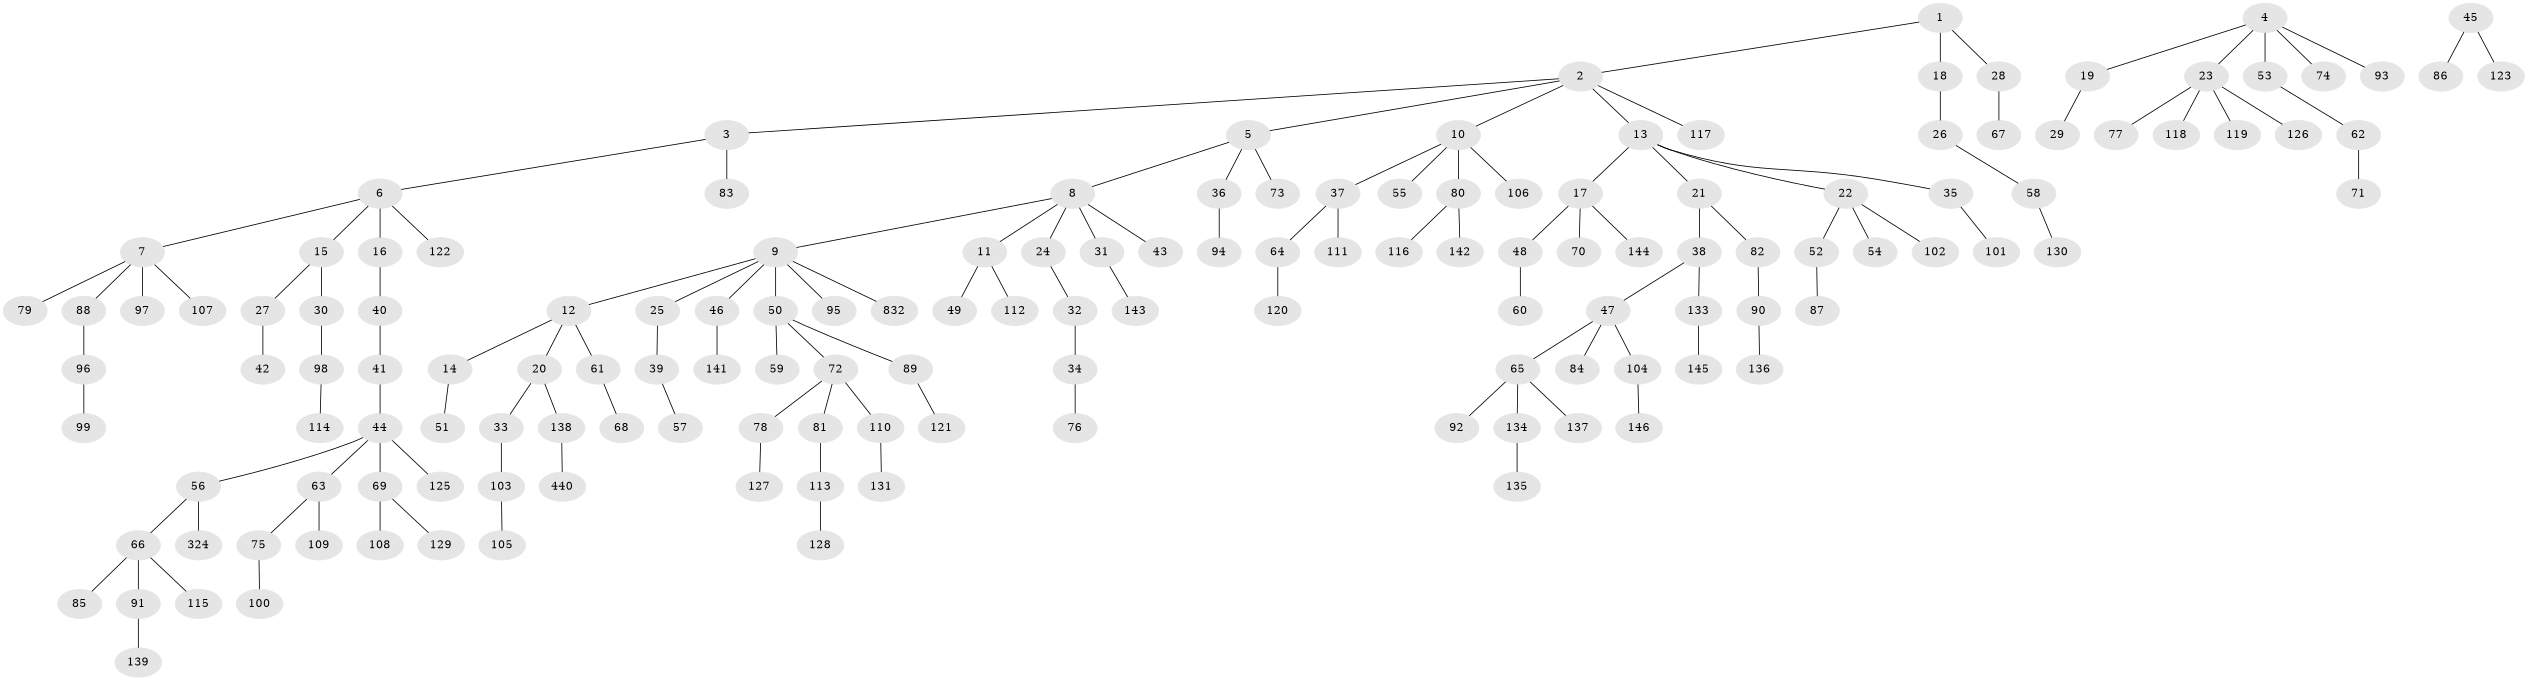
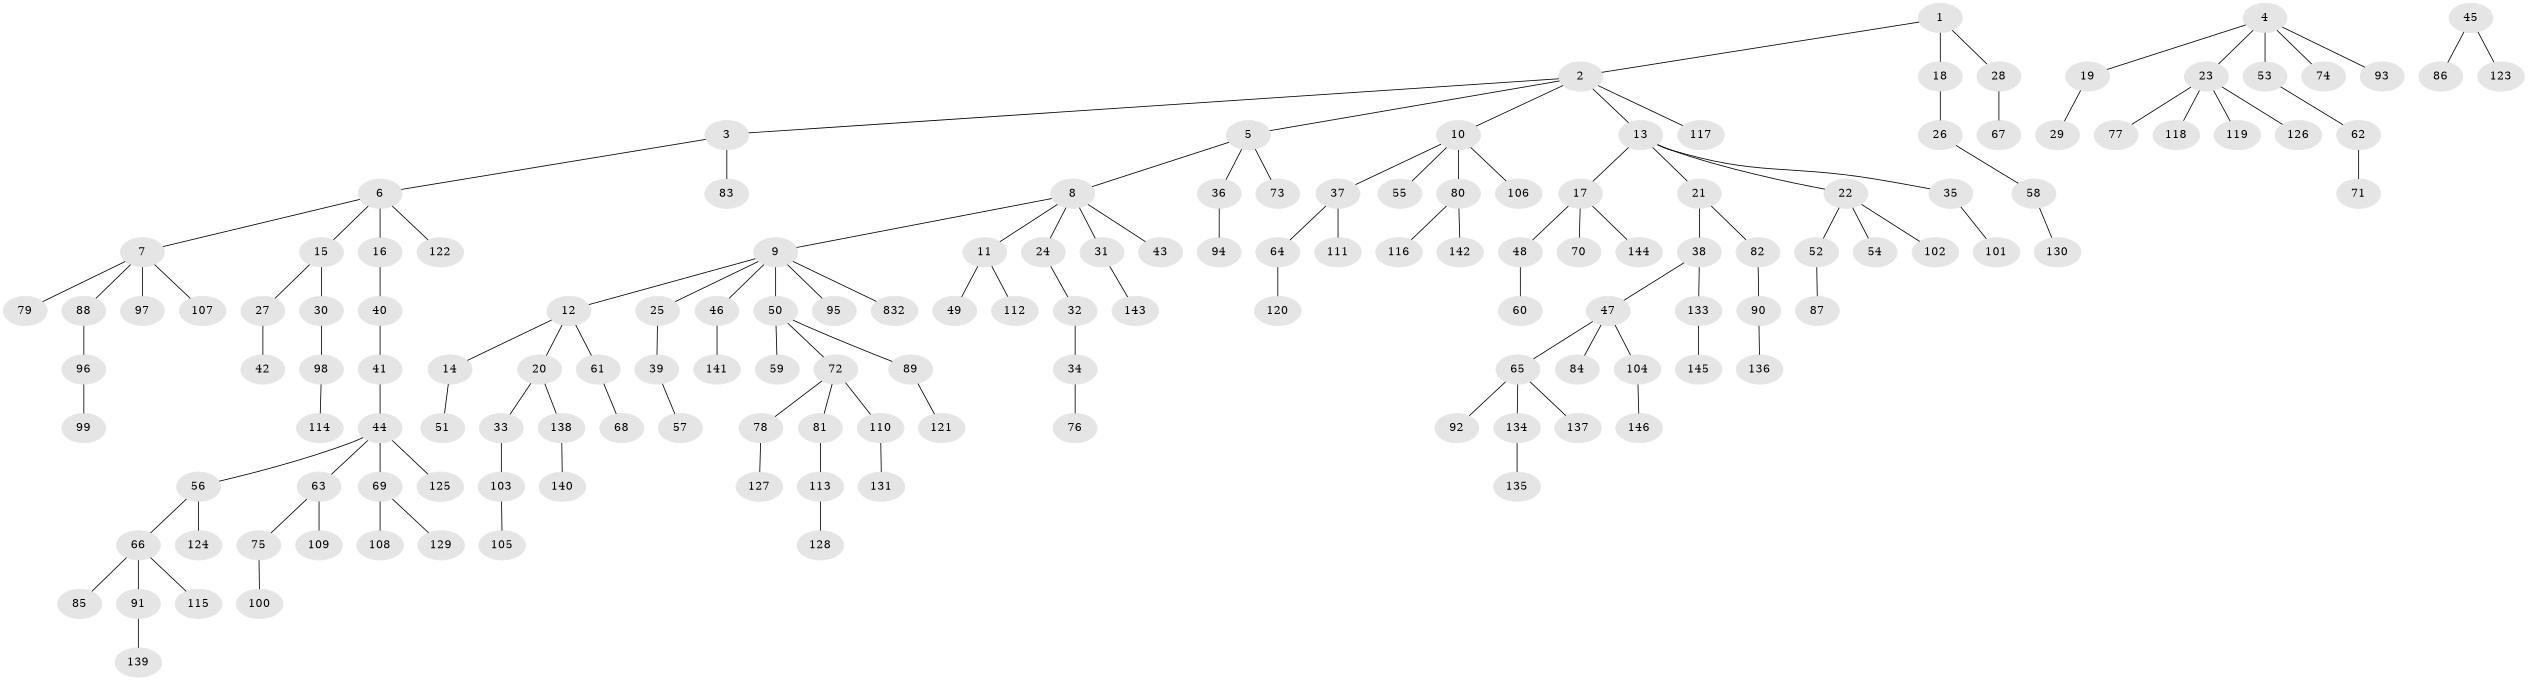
node "440": label "440" -> "140"
node "324": label "324" -> "124"
